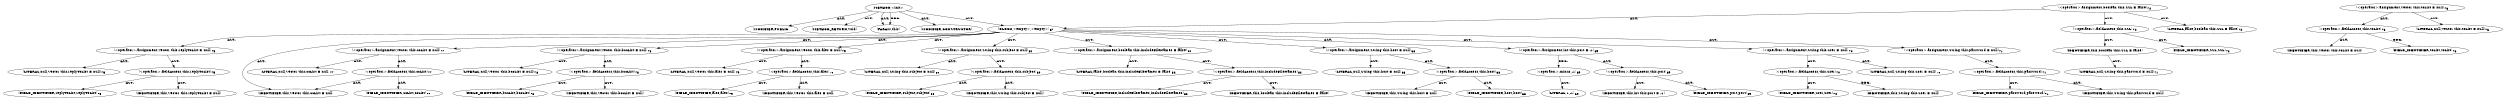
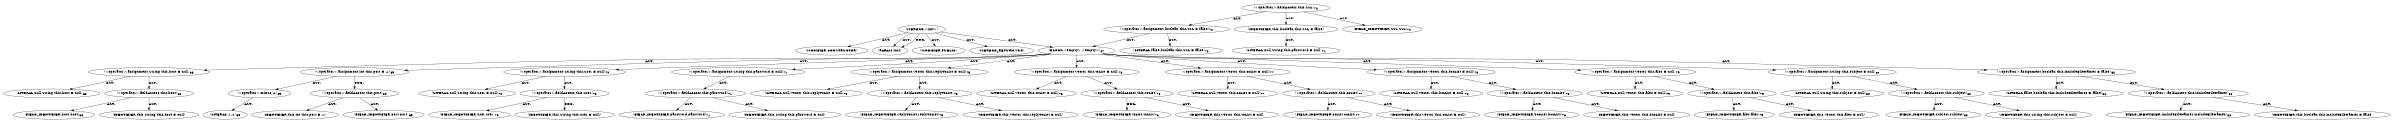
edge "(<operator>.assignment,boolean this.SSL = false)" -> "(<operator>.fieldAccess,this.SSL)": reversed
edge "(BLOCK,<empty>,<empty>)" -> "(IDENTIFIER,this,Vector this.ccList = null)": now "(BLOCK,<empty>,<empty>)" -> "(<operator>.assignment,Vector this.toList = null)"
edge "(<operator>.assignment,int this.port = -1)" -> "(<operator>.minus,-1)": label "DDG: " -> "AST: "
edge "(<operator>.assignment,int this.port = -1)" -> "(<operator>.fieldAccess,this.port)": label "AST: " -> "DDG: "
